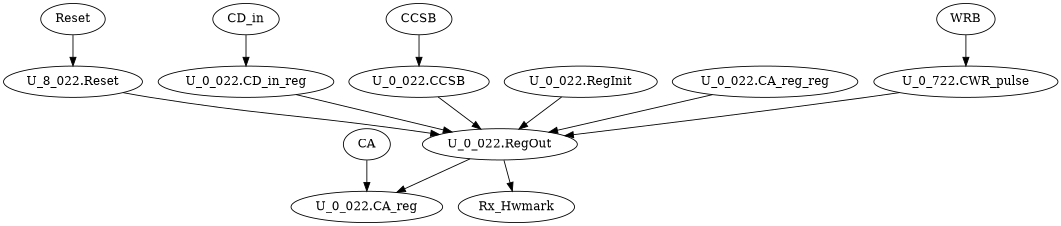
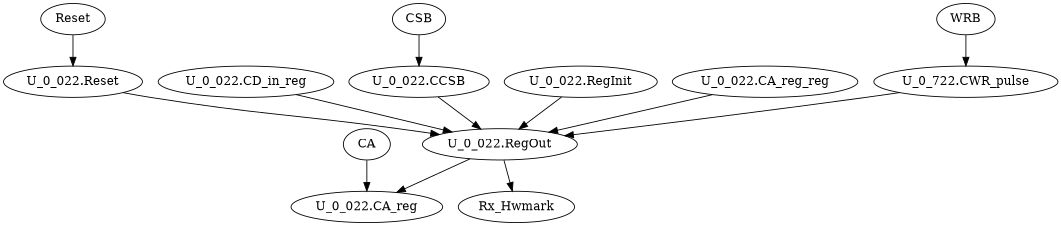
node "CD_in": removed
node "CCSB": label "CCSB" -> "CSB"
node "U_8_022.Reset": label "U_8_022.Reset" -> "U_0_022.Reset"
